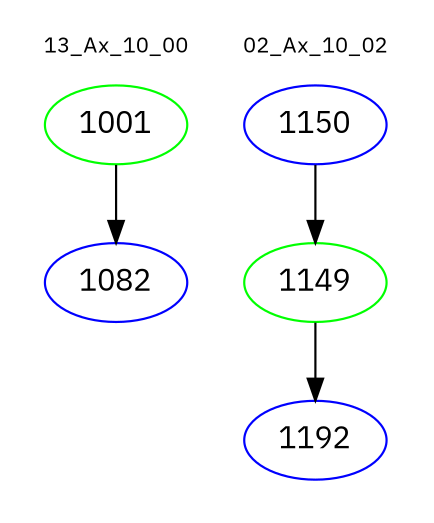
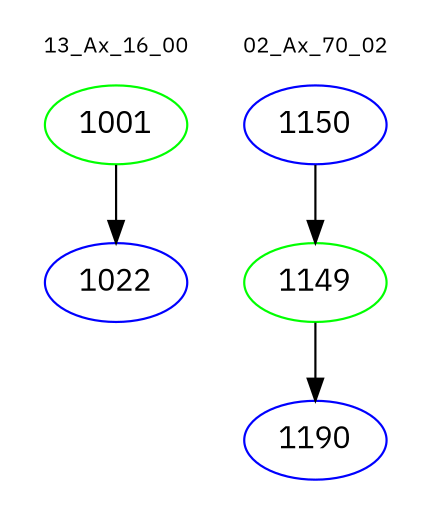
cluster "13_Ax_10_00": label "13_Ax_10_00" -> "13_Ax_16_00"
cluster "02_Ax_10_02": label "02_Ax_10_02" -> "02_Ax_70_02"
node "1082": label "1082" -> "1022"
node "1192": label "1192" -> "1190"
